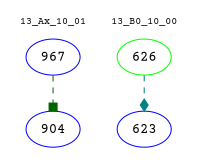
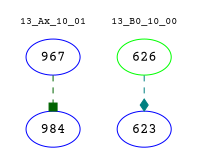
node "904": label "904" -> "984"
